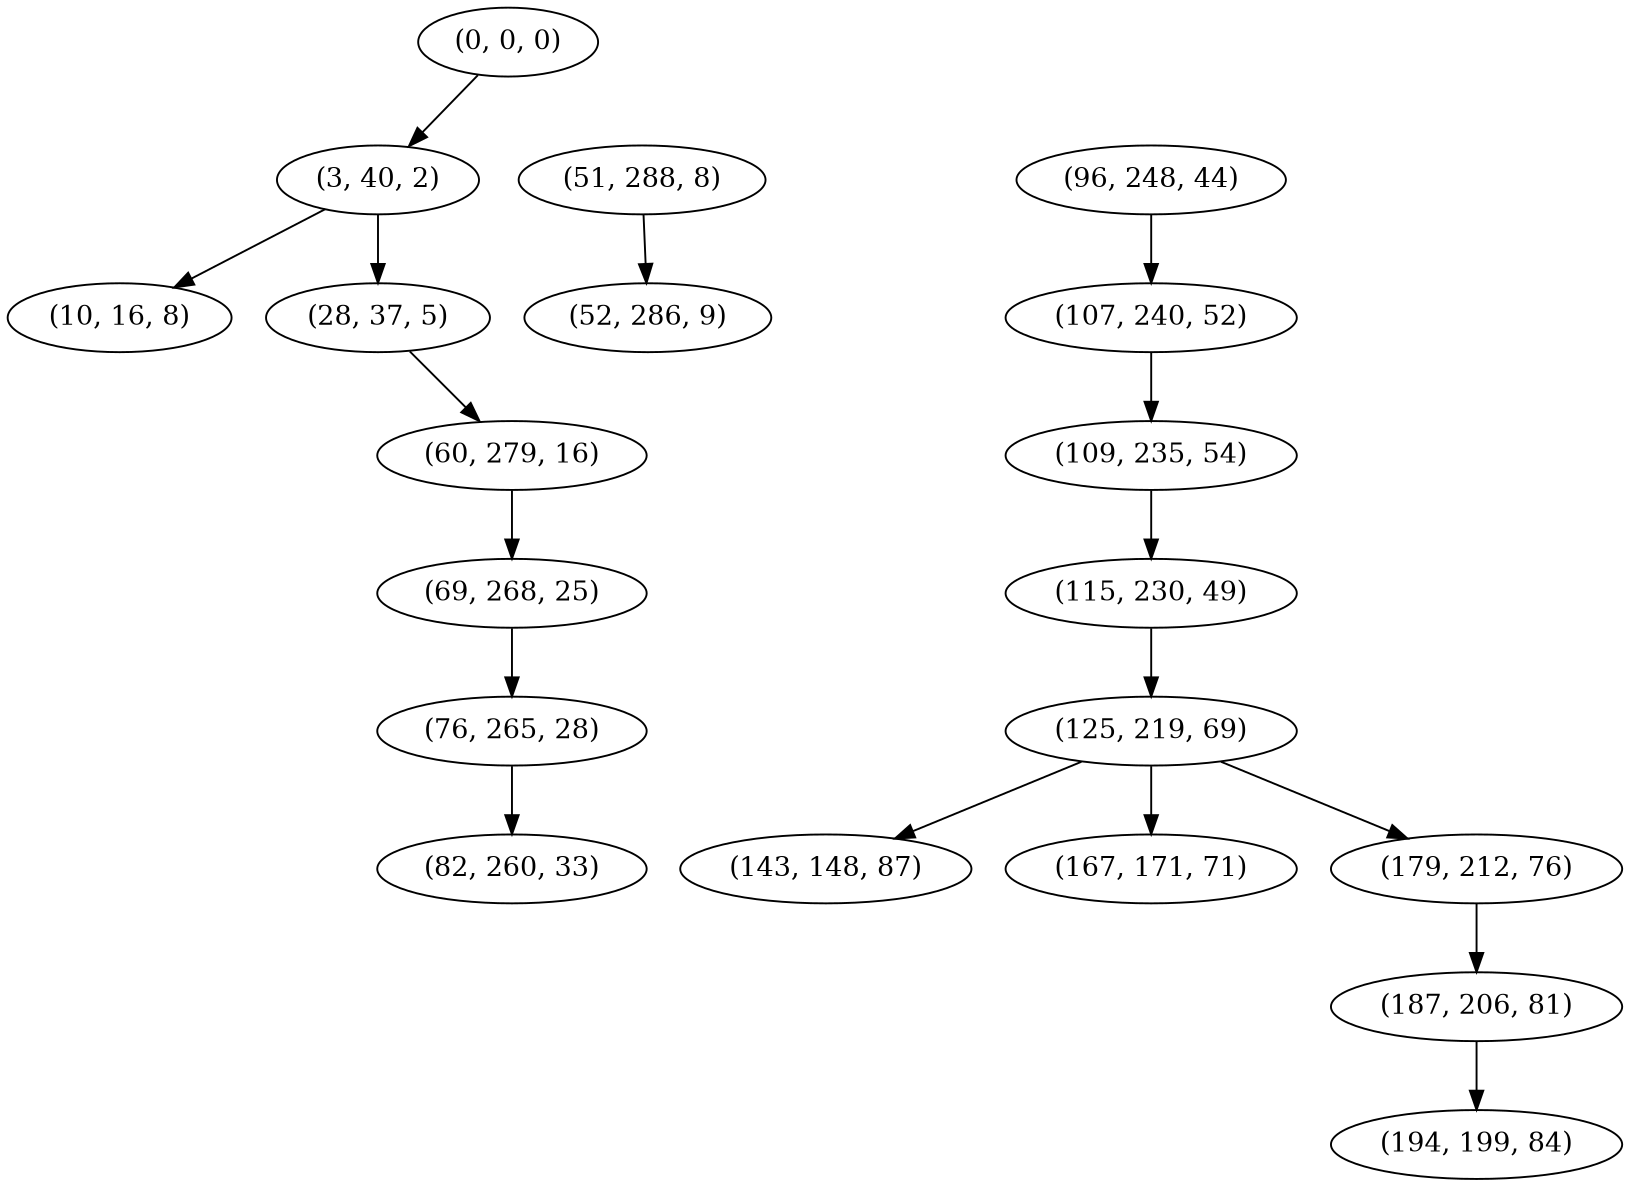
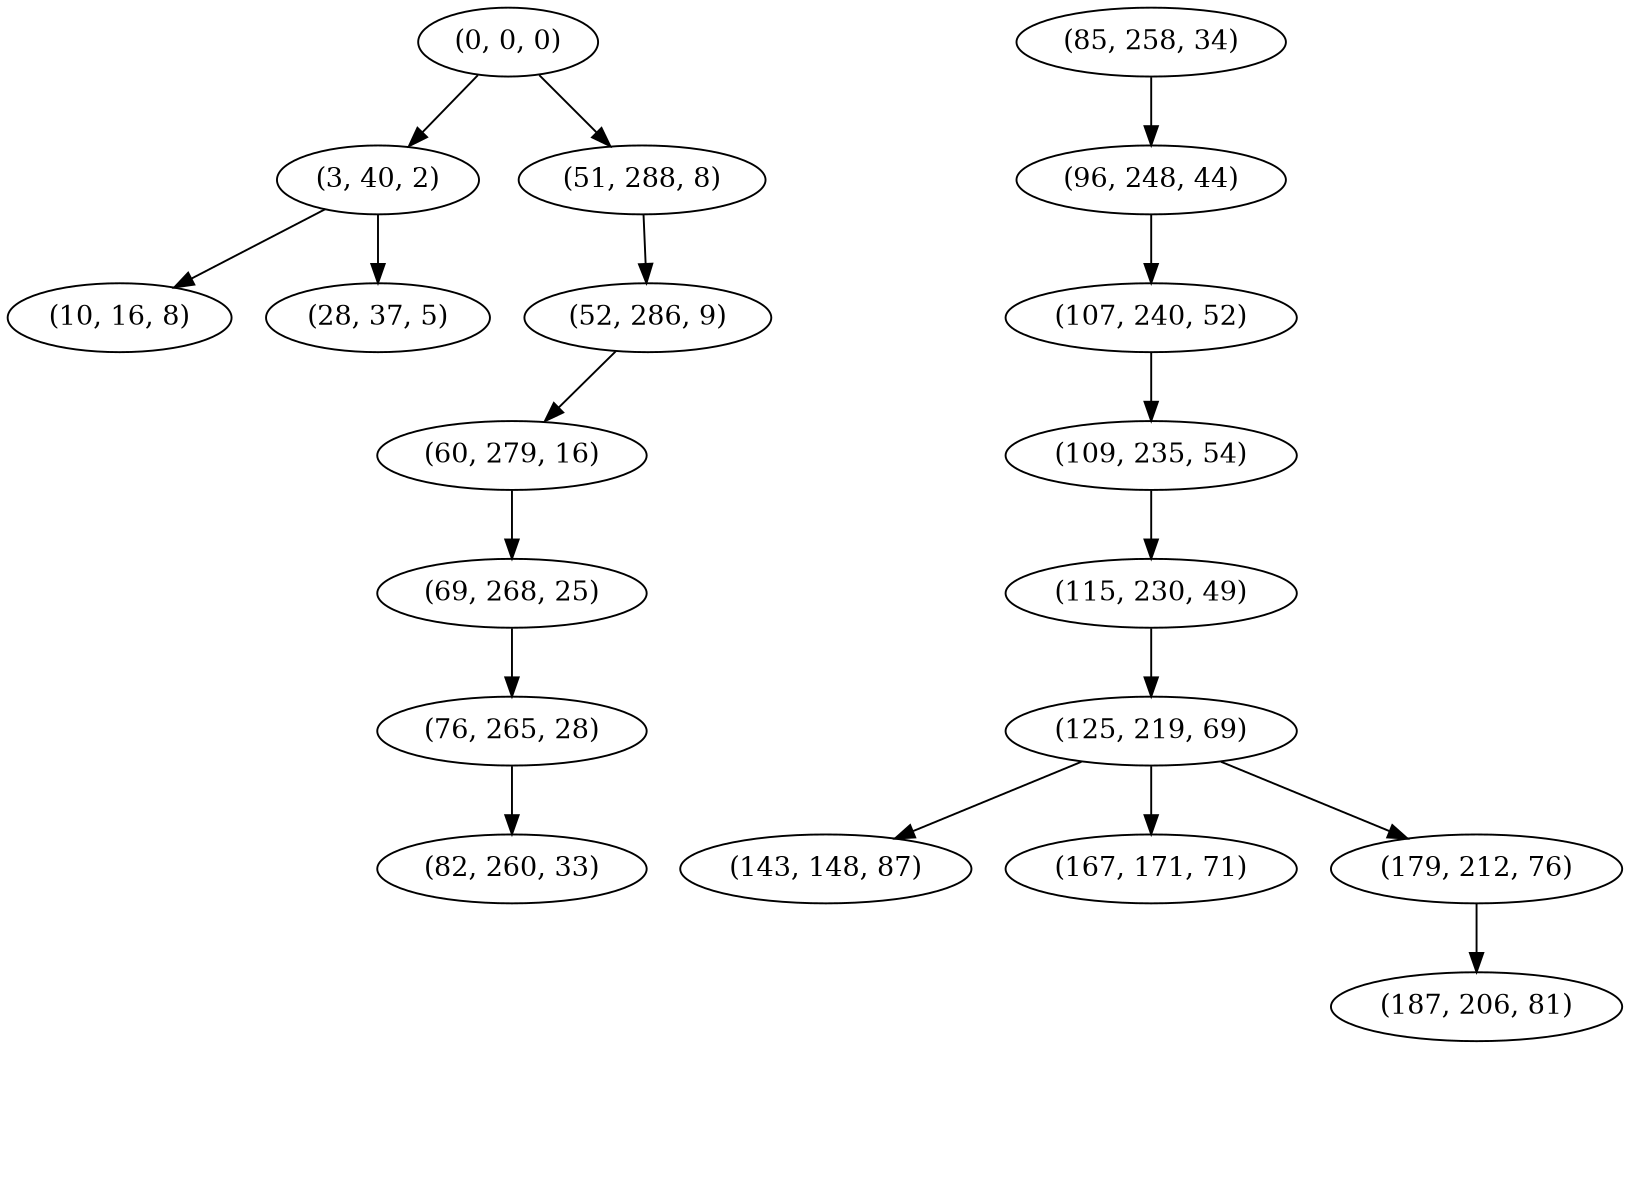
node "(85, 258, 34)": added
edge "(0, 0, 0)" -> "(51, 288, 8)": added
edge "(28, 37, 5)" -> "(60, 279, 16)": now "(52, 286, 9)" -> "(60, 279, 16)"
node "(194, 199, 84)": removed
